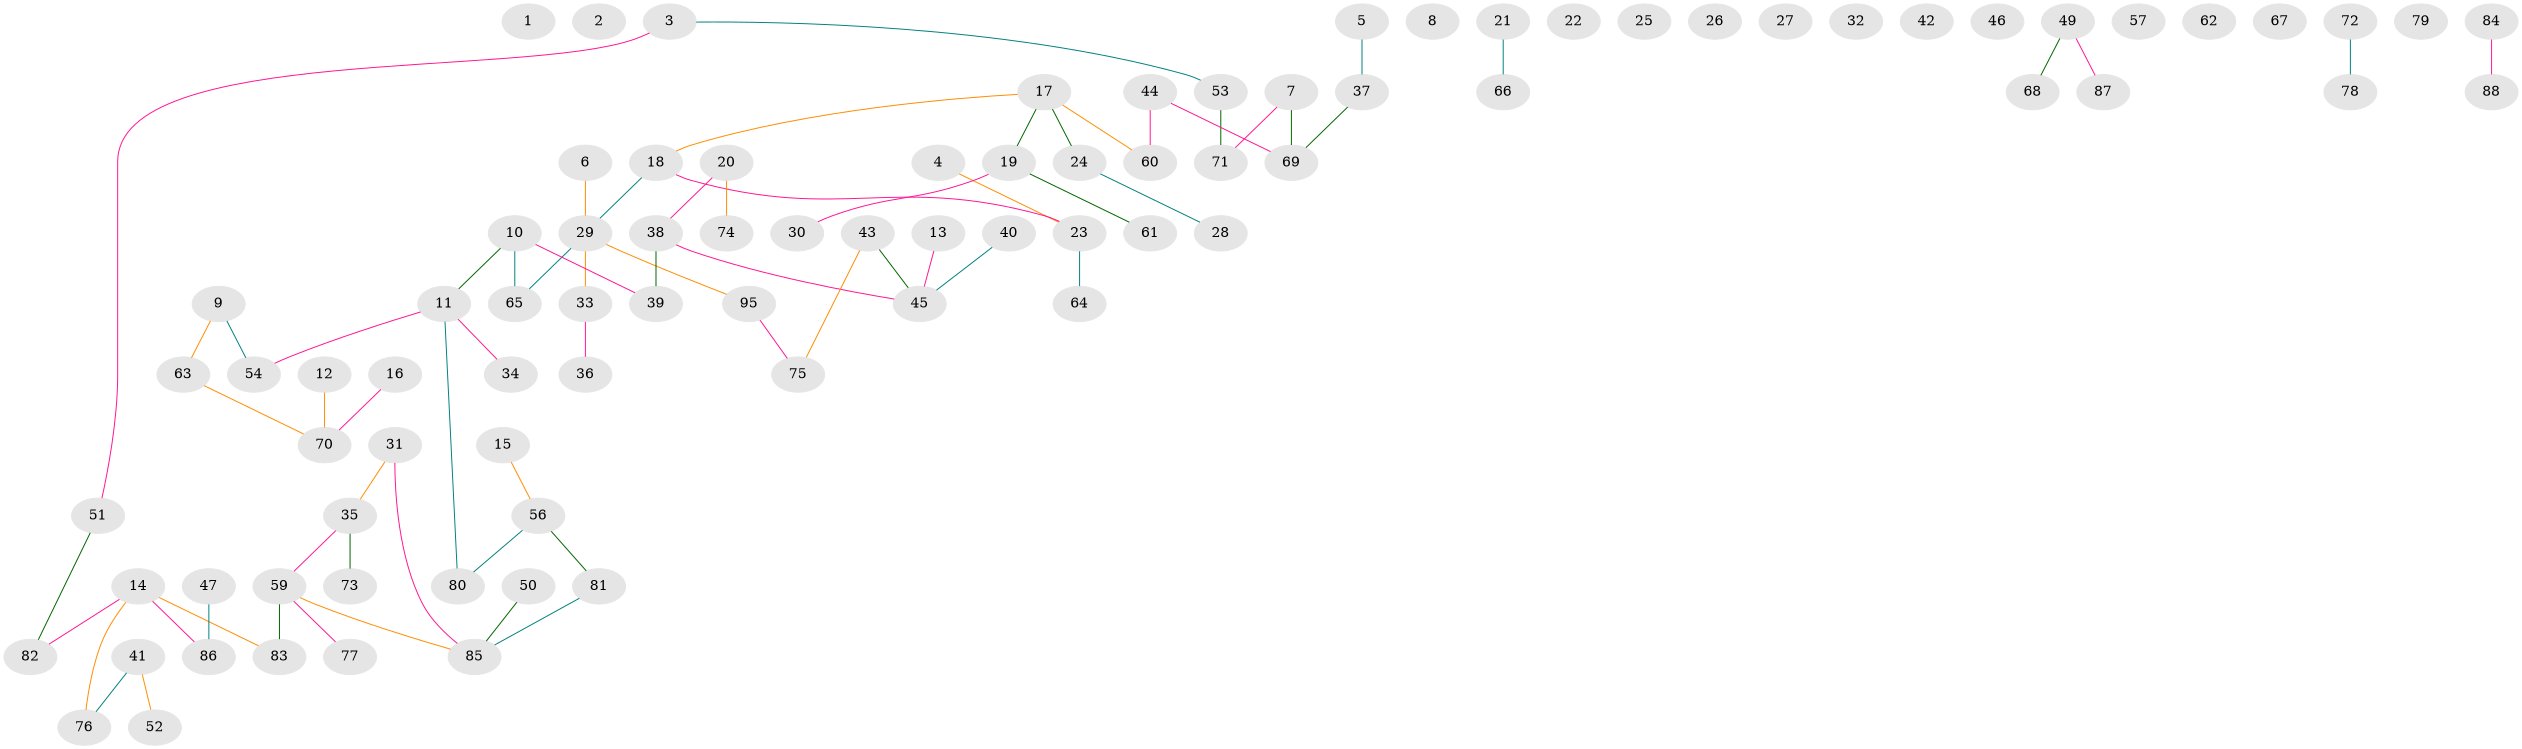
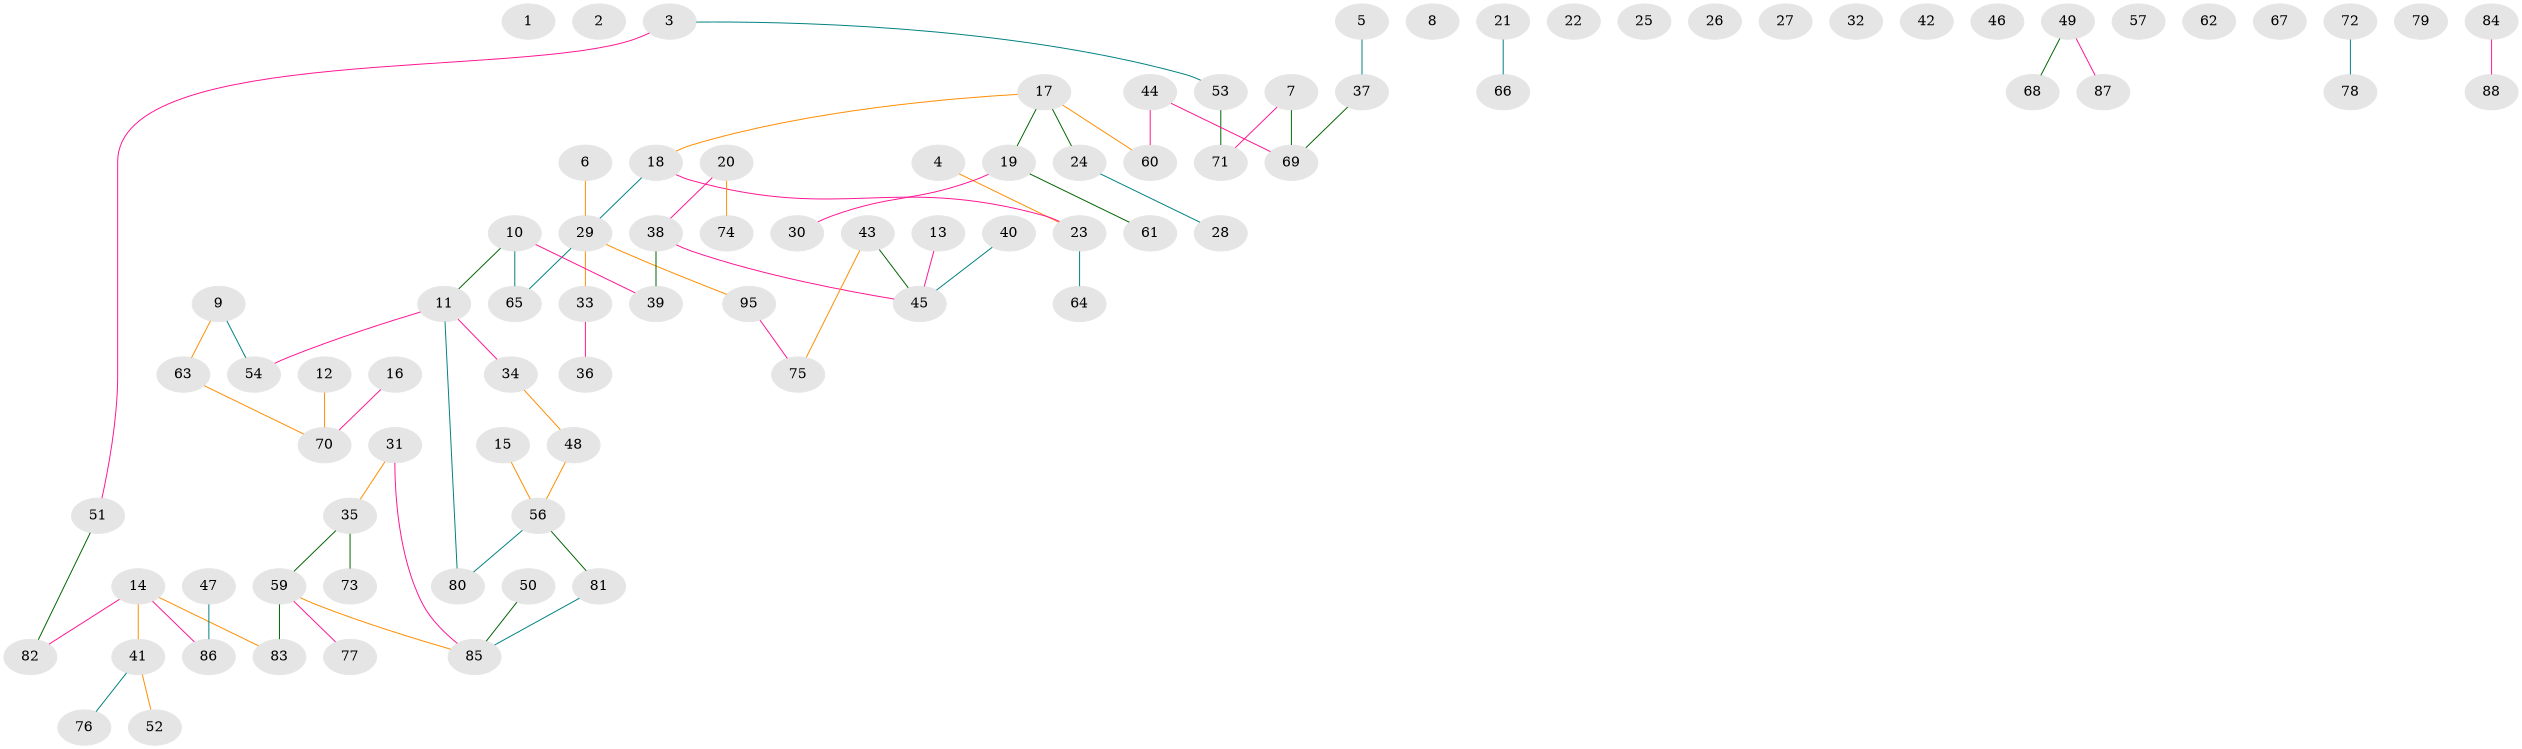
node "48": added
edge "35" -- "59": color deeppink -> darkgreen
edge "14" -- "76": now "14" -- "41"
